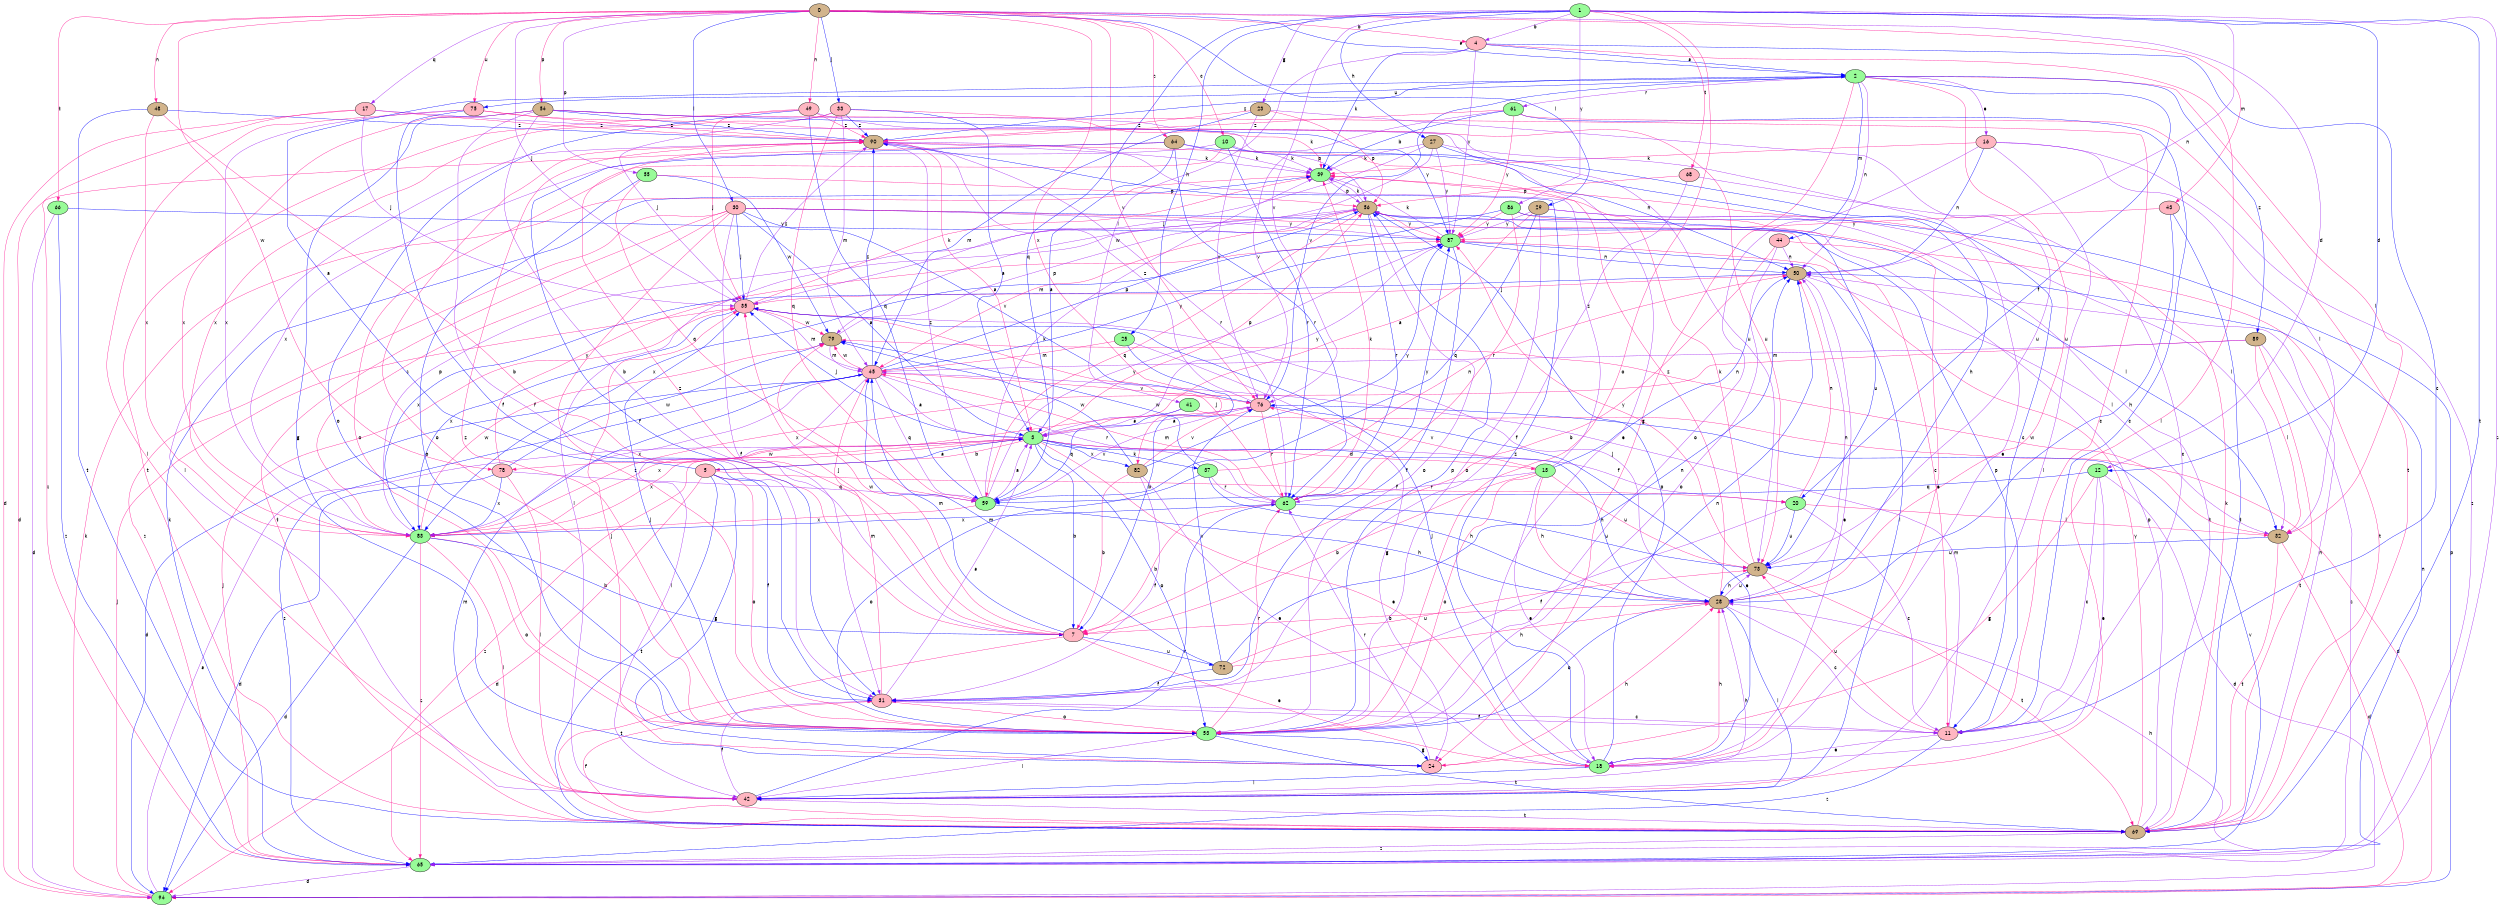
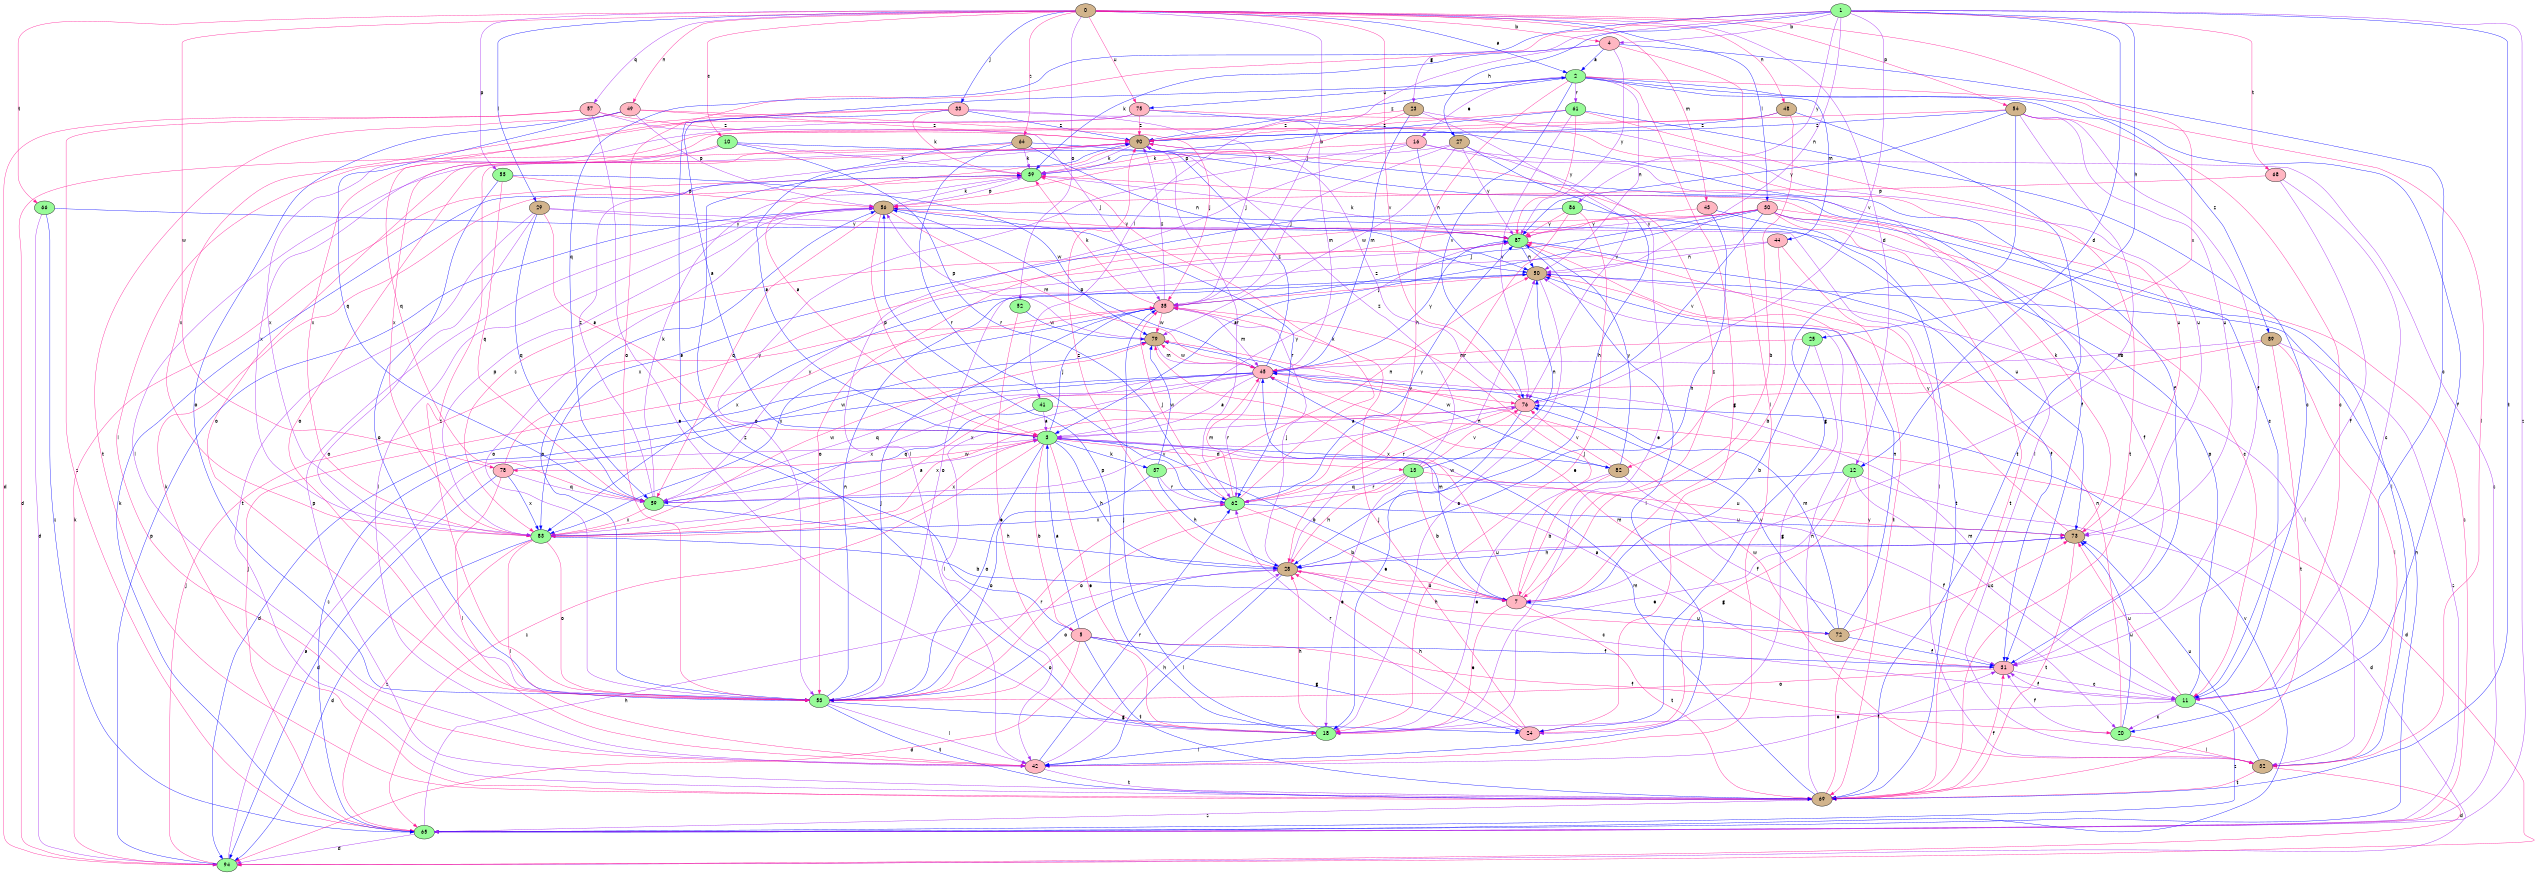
node "17": label "17" -> "57"
node "52": added
edge "2" -> "28": label "u" -> "h"
edge "3" -> "56": reversed
edge "30" -> "53": label "s" -> "o"
edge "20" -> "11": reversed
node "11": fillcolor lightpink -> palegreen
